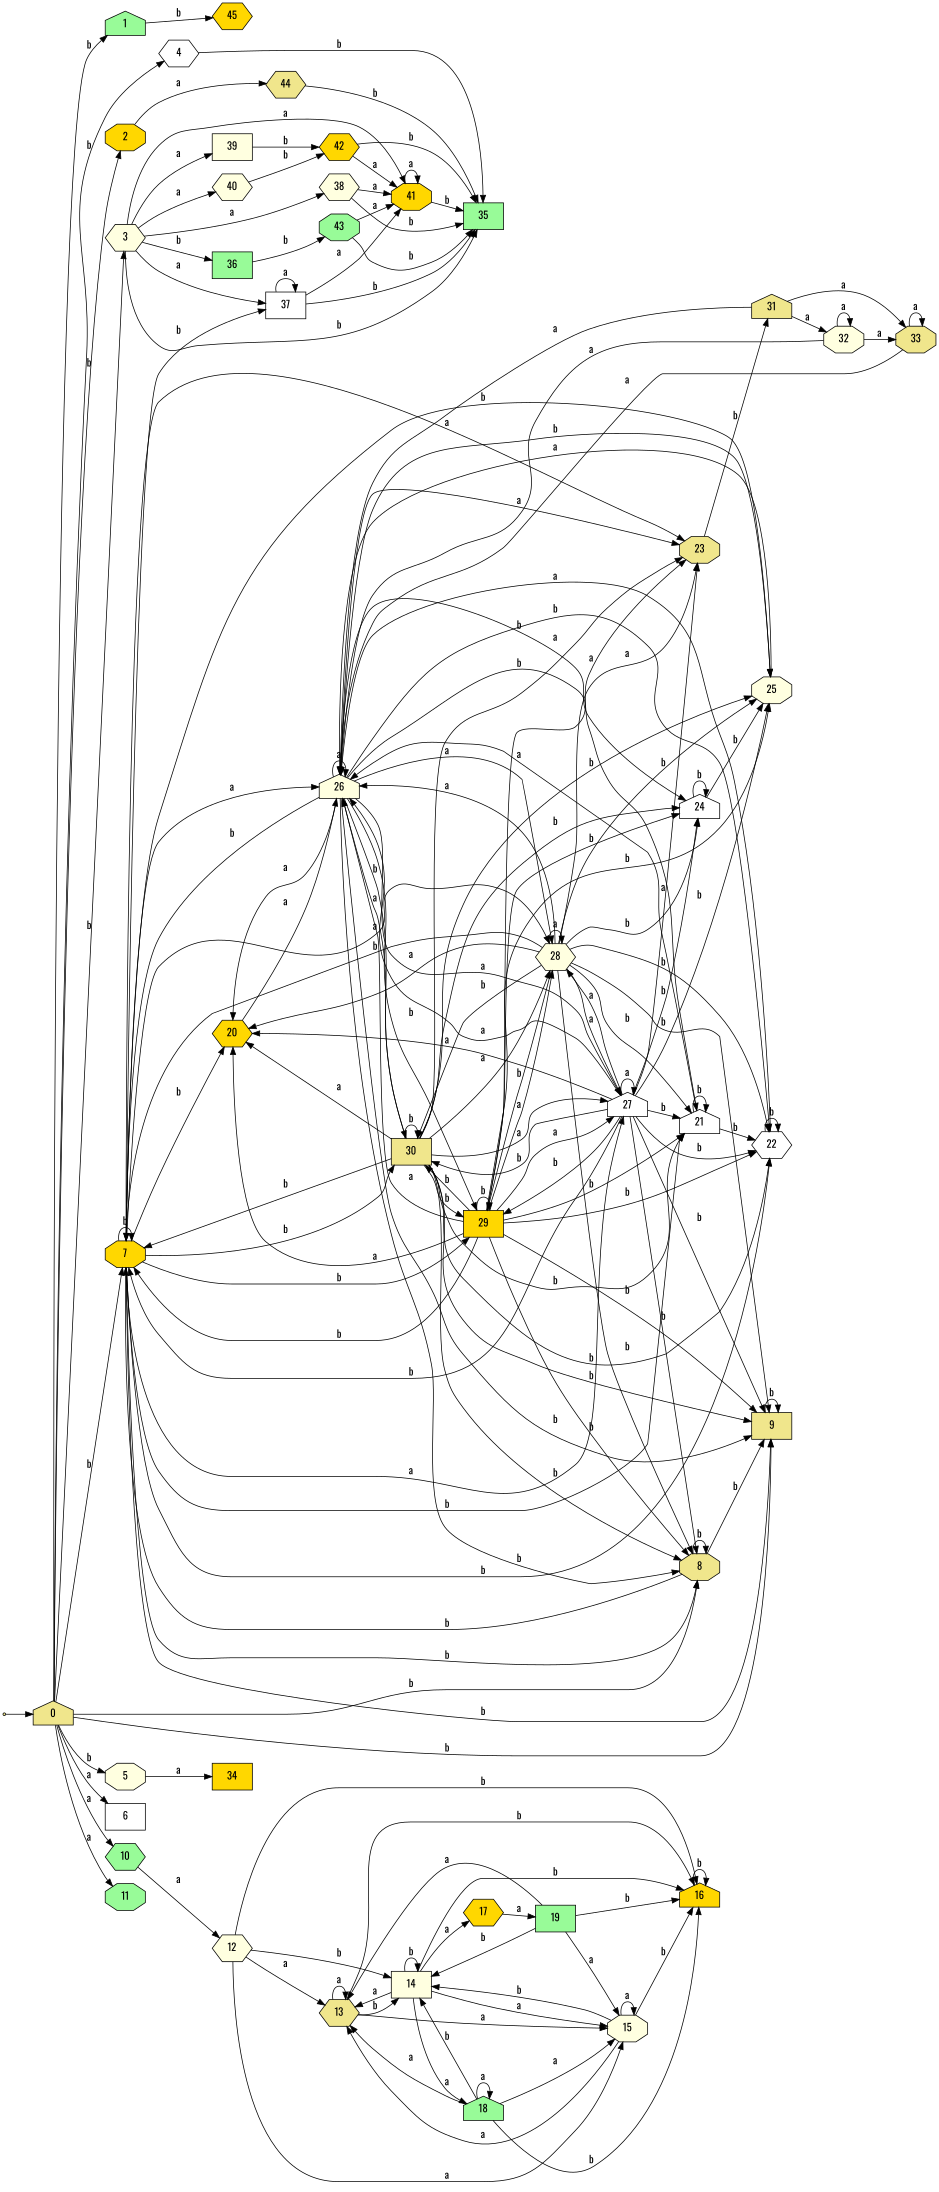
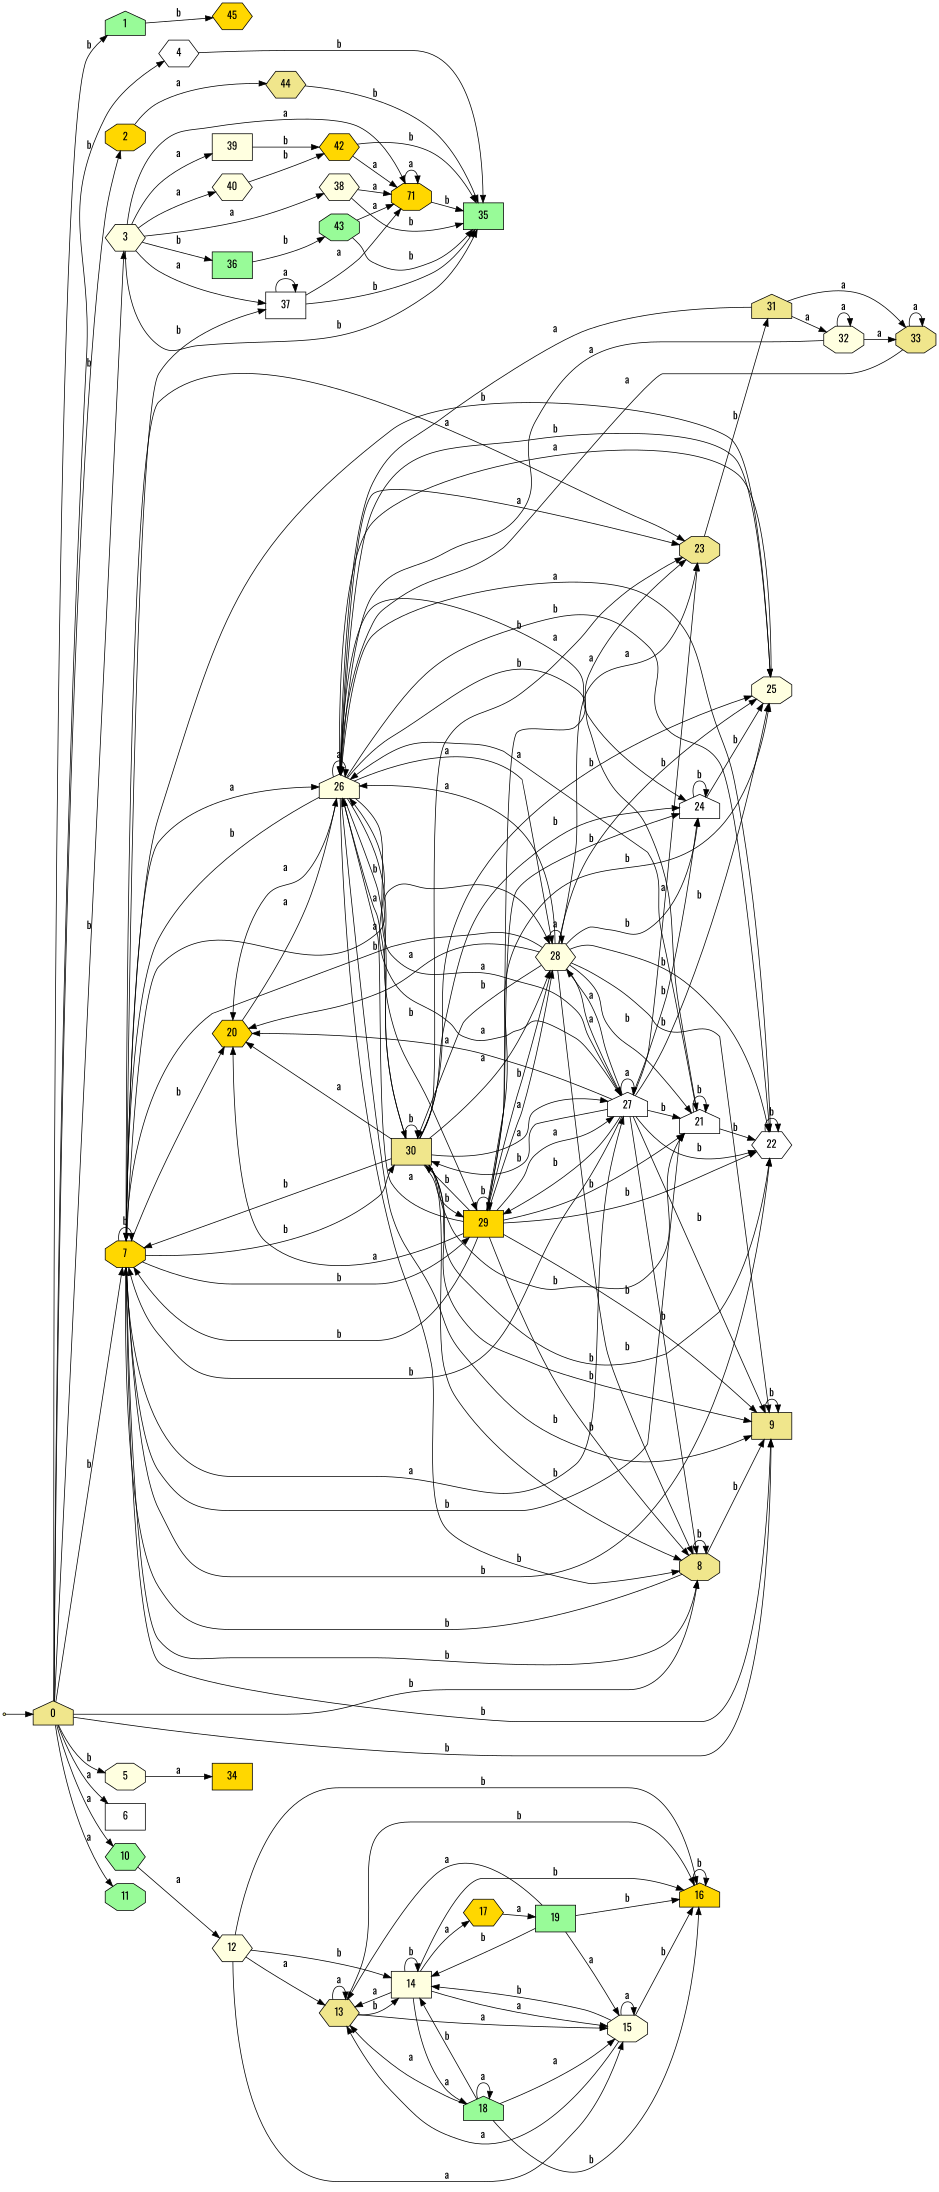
node "41": label "41" -> "71"
